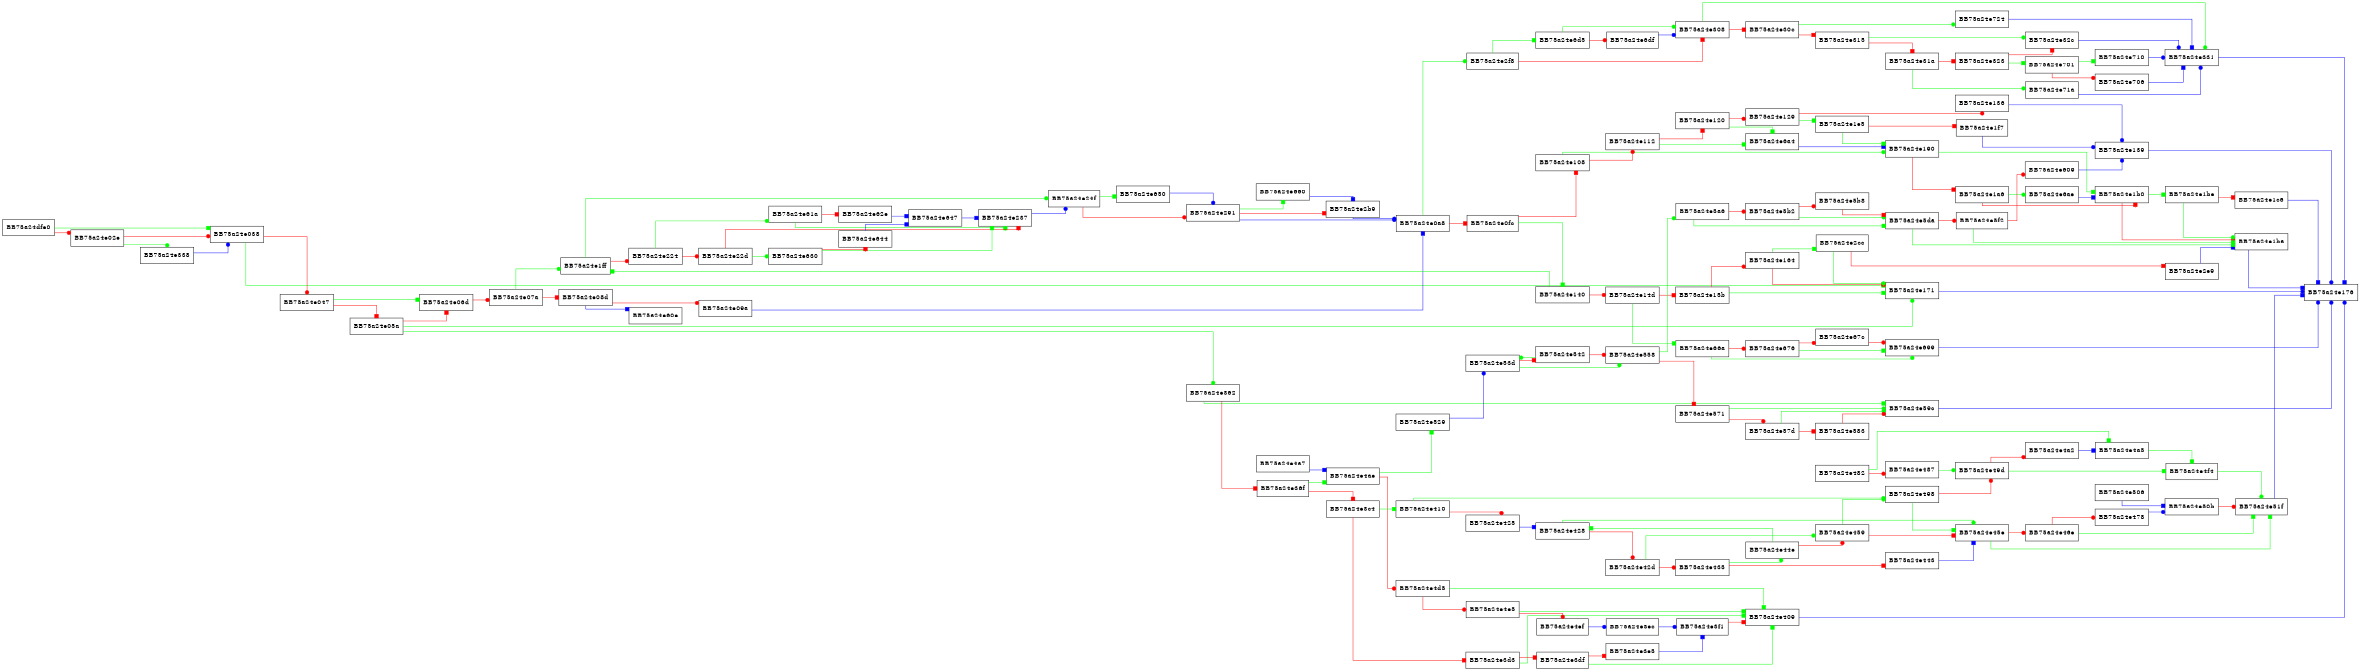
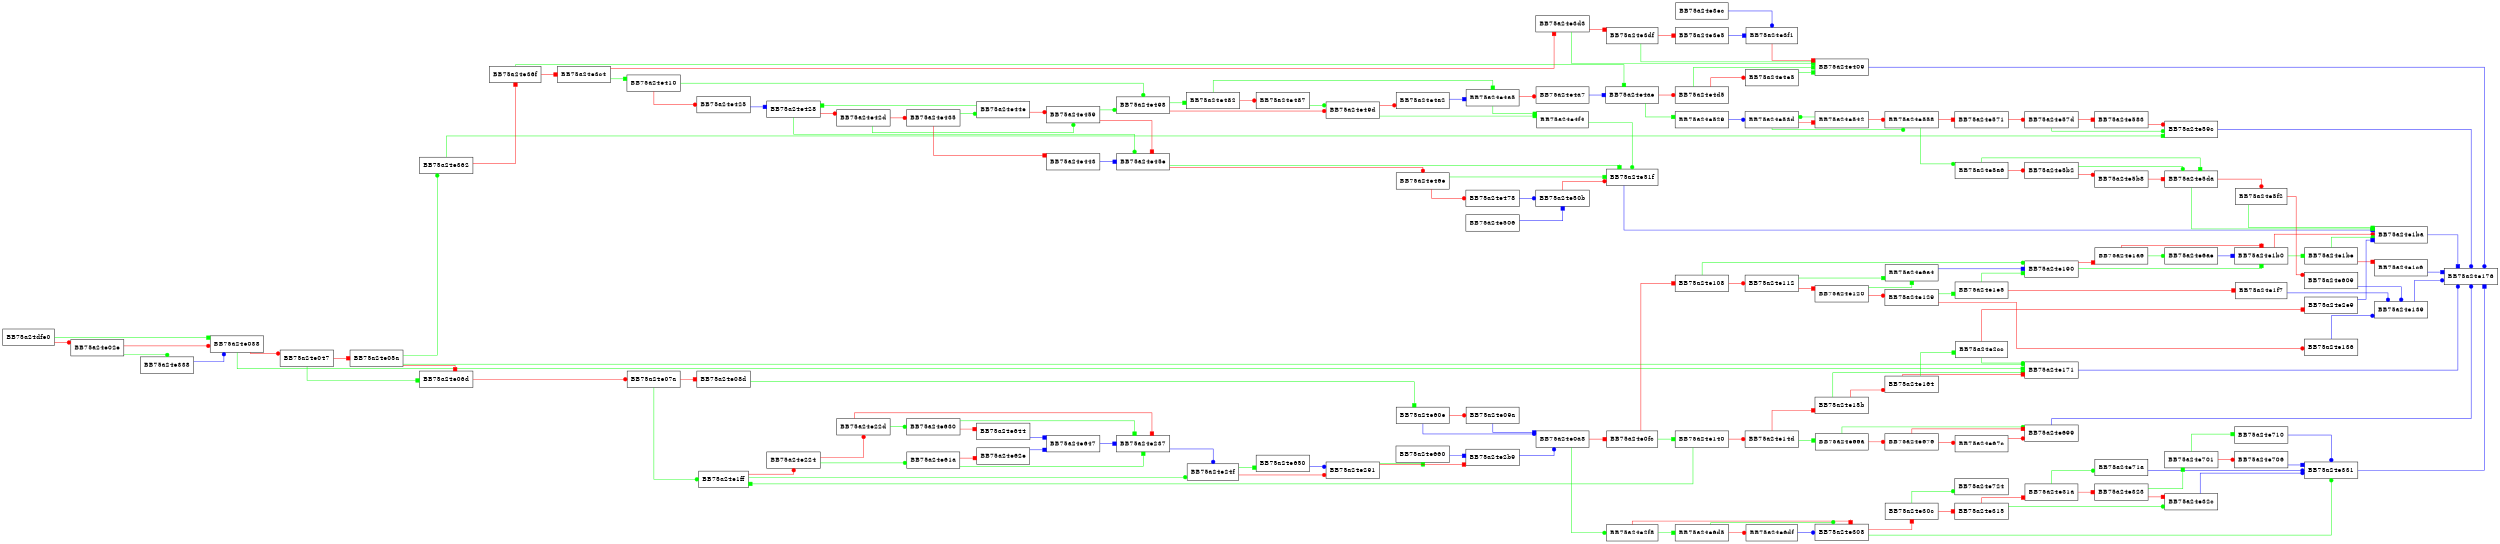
edge "BB75a24e724" -> "BB75a24e331": removed
edge "BB75a24e4a5" -> "BB75a24e4a7": added
edge "BB75a24e291" -> "BB75a24e0a8": now "BB75a24e60e" -> "BB75a24e0a8"
edge "BB75a24e08d" -> "BB75a24e09a": now "BB75a24e60e" -> "BB75a24e09a"
edge "BB75a24e08d" -> "BB75a24e60e": color blue -> green
edge "BB75a24e676" -> "BB75a24e699": color green -> red
edge "BB75a24e51f" -> "BB75a24e176": now "BB75a24e51f" -> "BB75a24e1ba"
edge "BB75a24e571" -> "BB75a24e59c": removed
edge "BB75a24e498" -> "BB75a24e45e": now "BB75a24e498" -> "BB75a24e482"
node "BB75a24e4ef": removed
